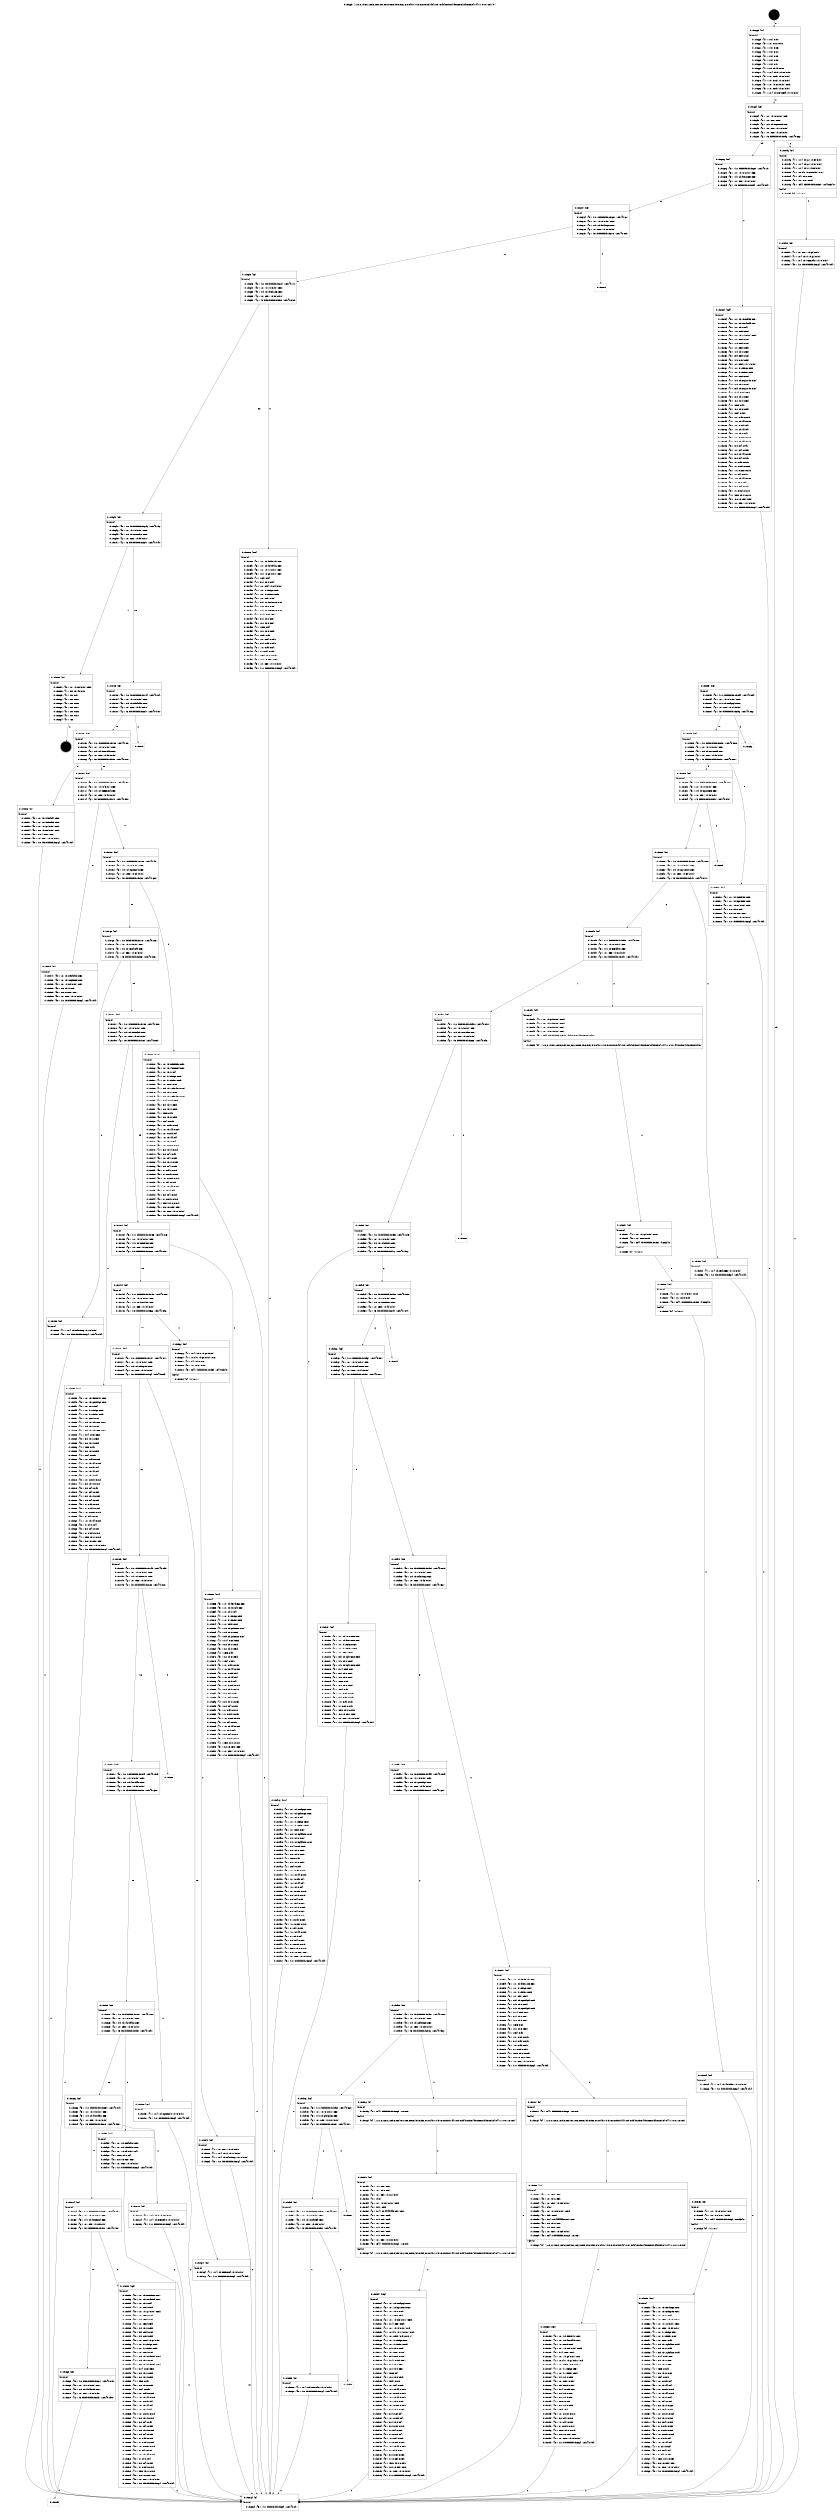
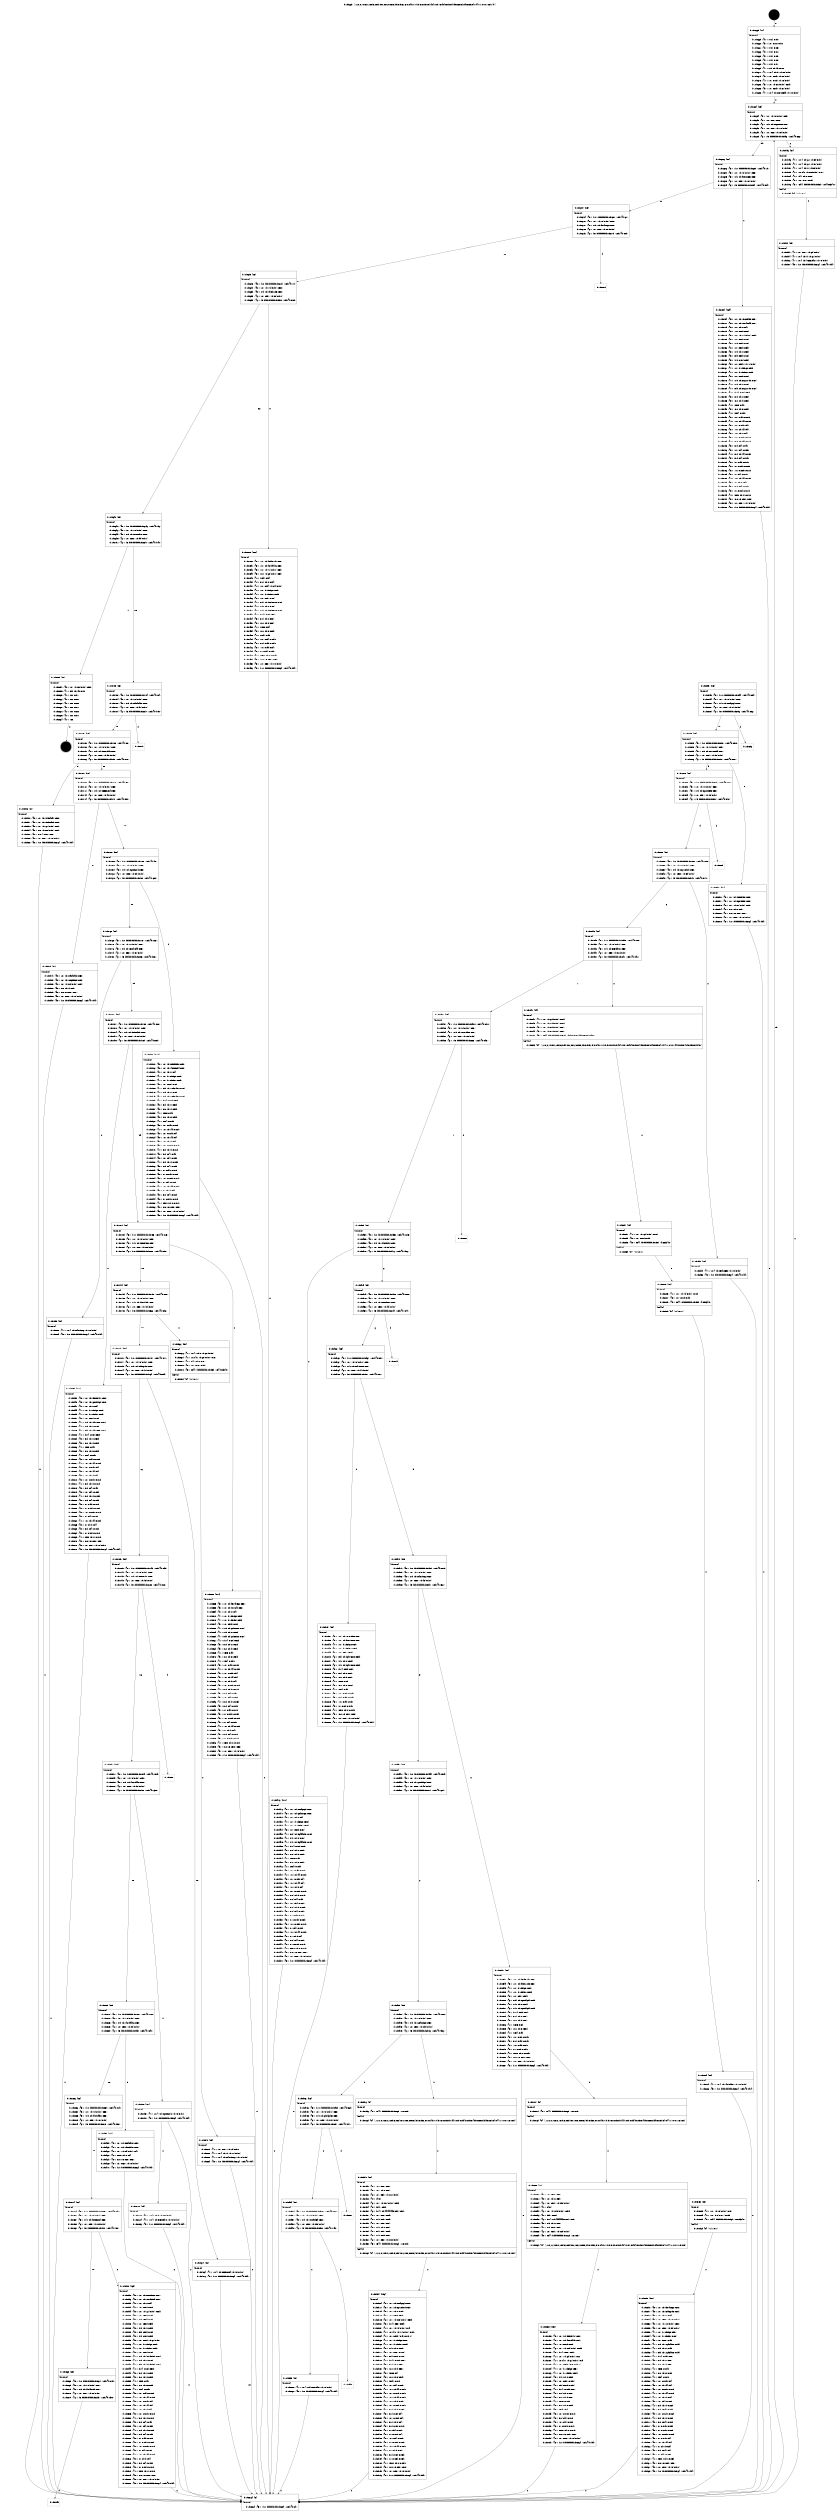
edge "0x401836 [25]" -> "0x402248 [19]": now "0x401d15 [12]" -> "0x402248 [19]"
